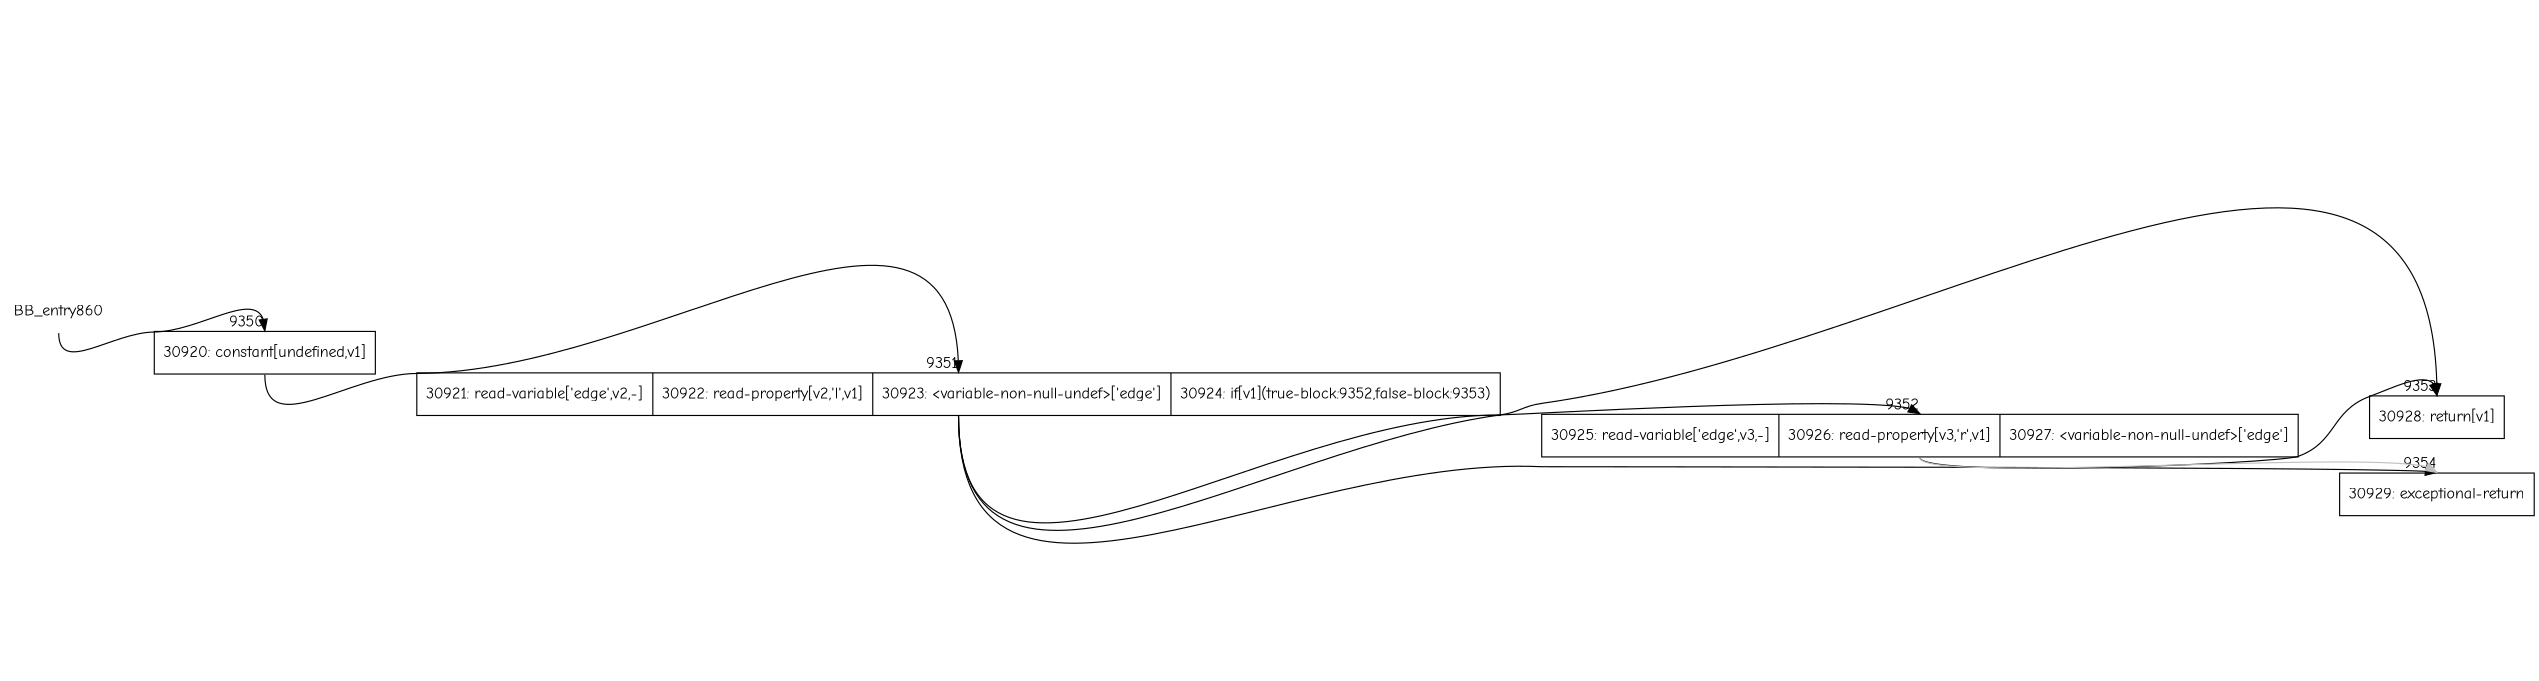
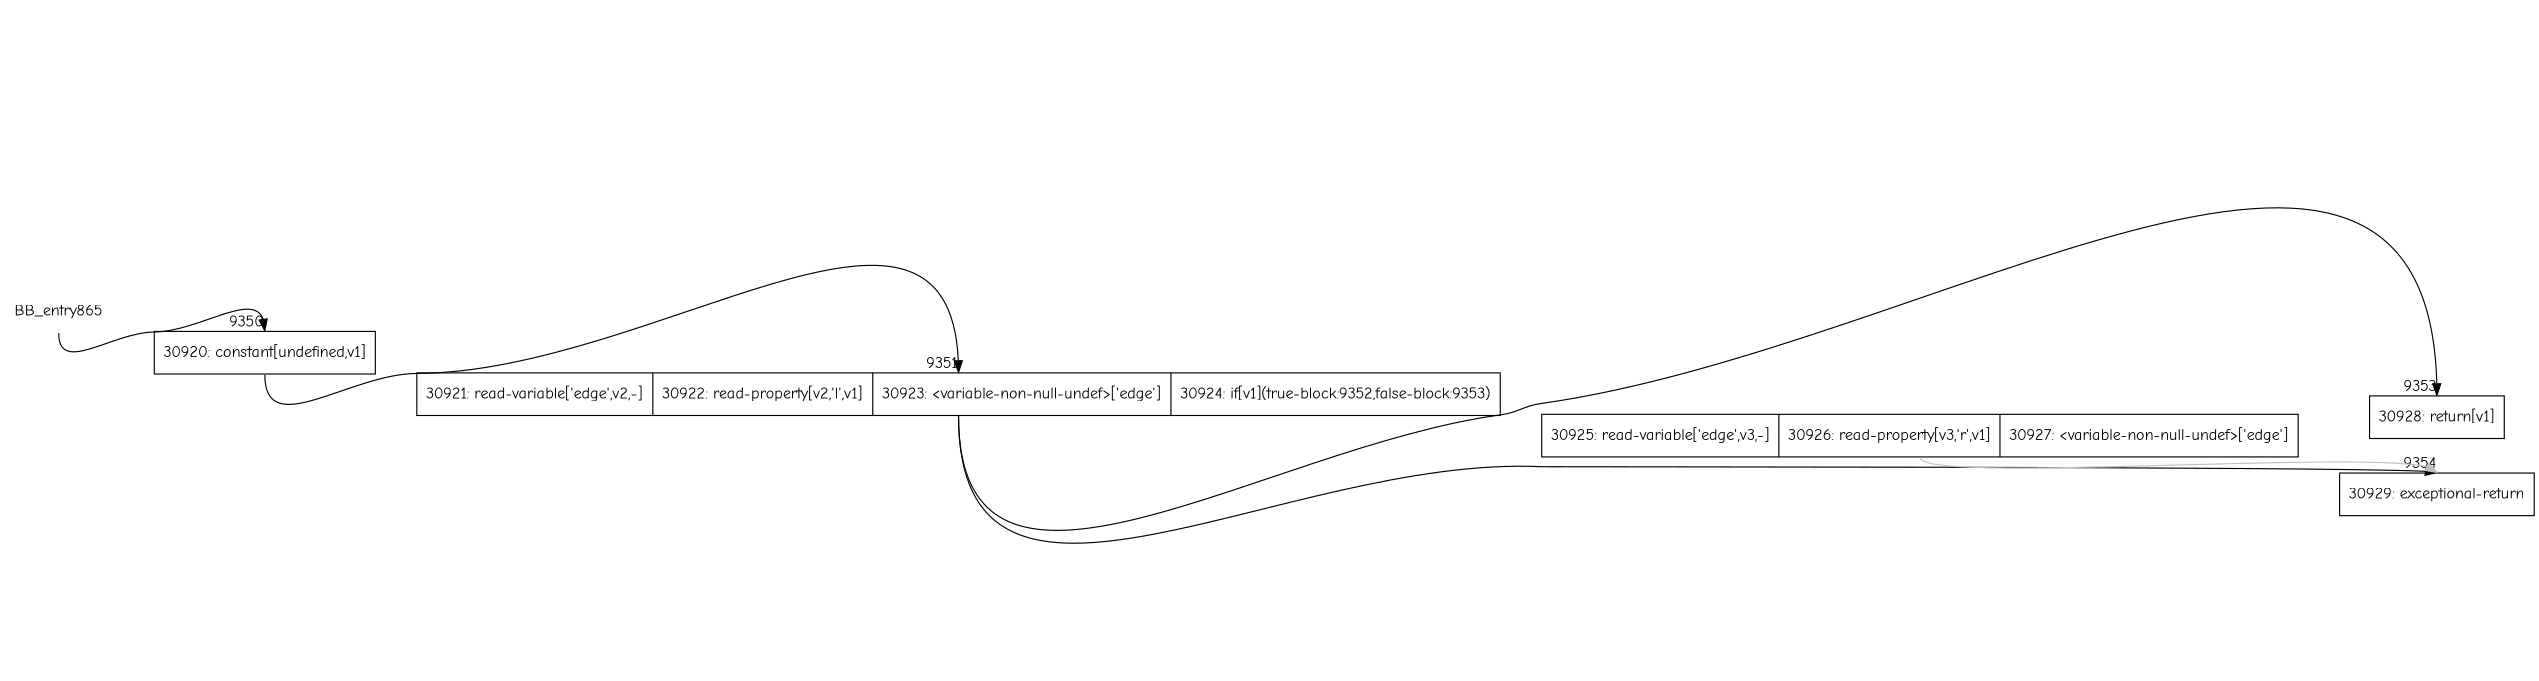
node "BB_entry860": label "BB_entry860" -> "BB_entry865"
edge "30921: read-variable['edge',v2,-]" -> "30925: read-variable['edge',v3,-]": removed
edge "30925: read-variable['edge',v3,-]" -> "30928: return[v1]": removed
